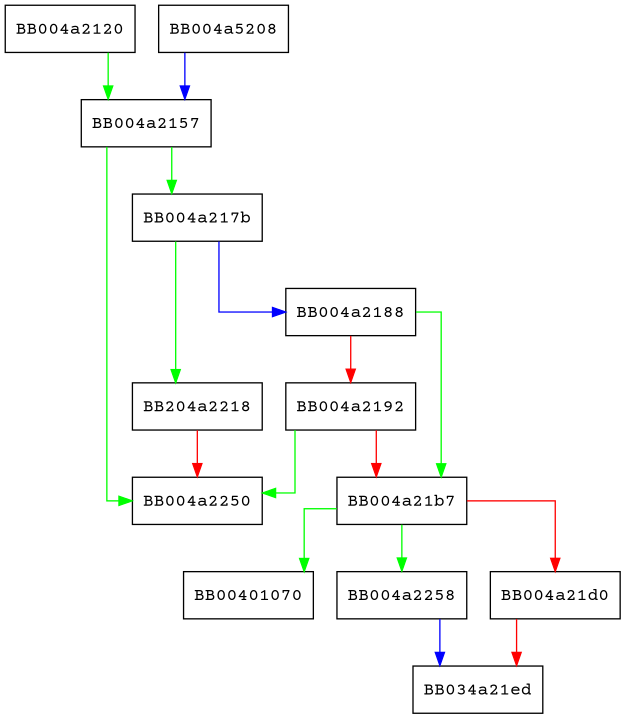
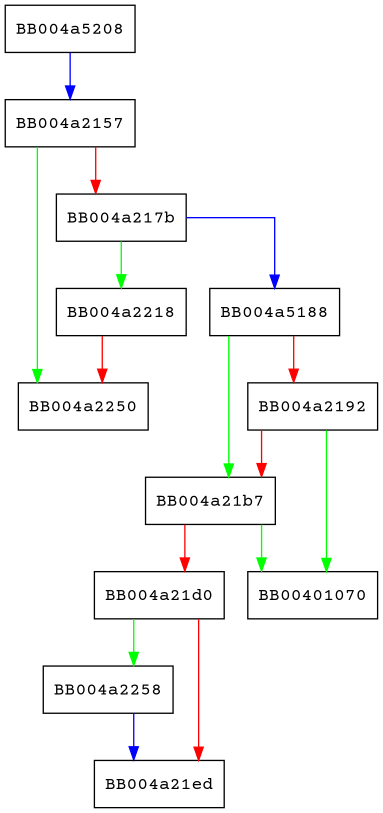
node "BB004a2120": removed
edge "BB004a2157" -> "BB004a217b": color green -> red
node "BB004a2188": label "BB004a2188" -> "BB004a5188"
node "BB204a2218": label "BB204a2218" -> "BB004a2218"
edge "BB004a2192" -> "BB004a2250": now "BB004a2192" -> "BB00401070"
edge "BB004a21b7" -> "BB004a2258": now "BB004a21d0" -> "BB004a2258"
node "BB034a21ed": label "BB034a21ed" -> "BB004a21ed"
